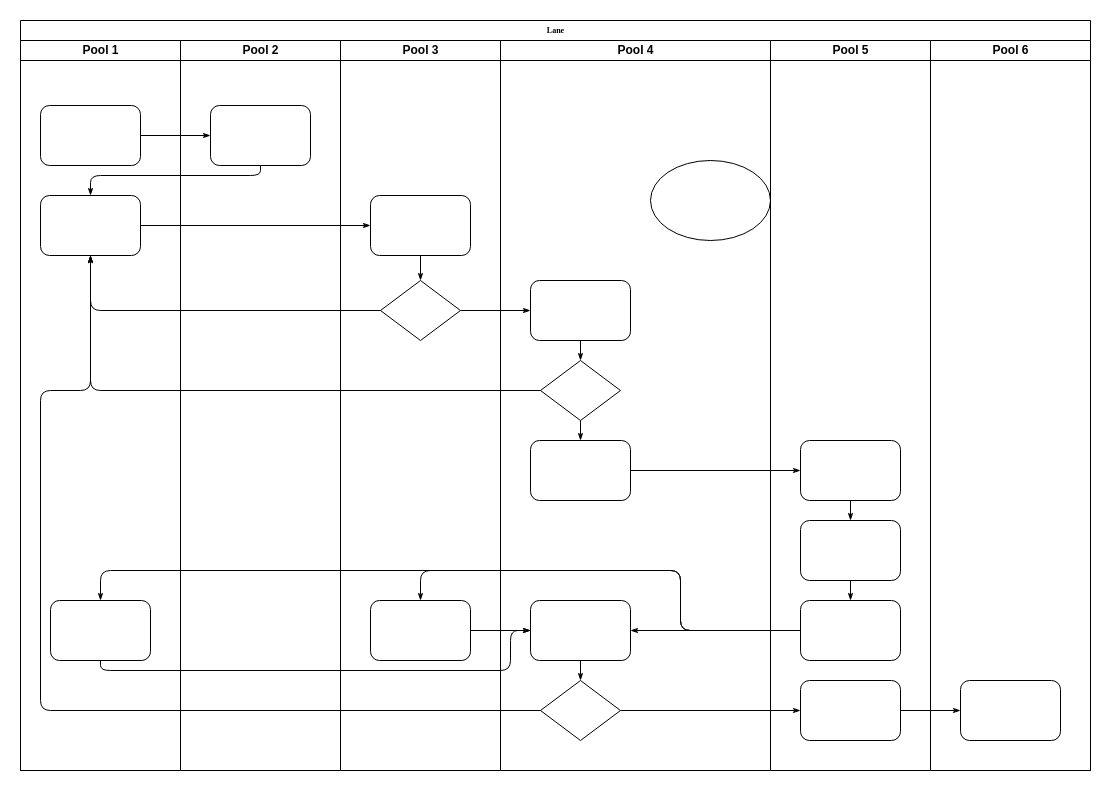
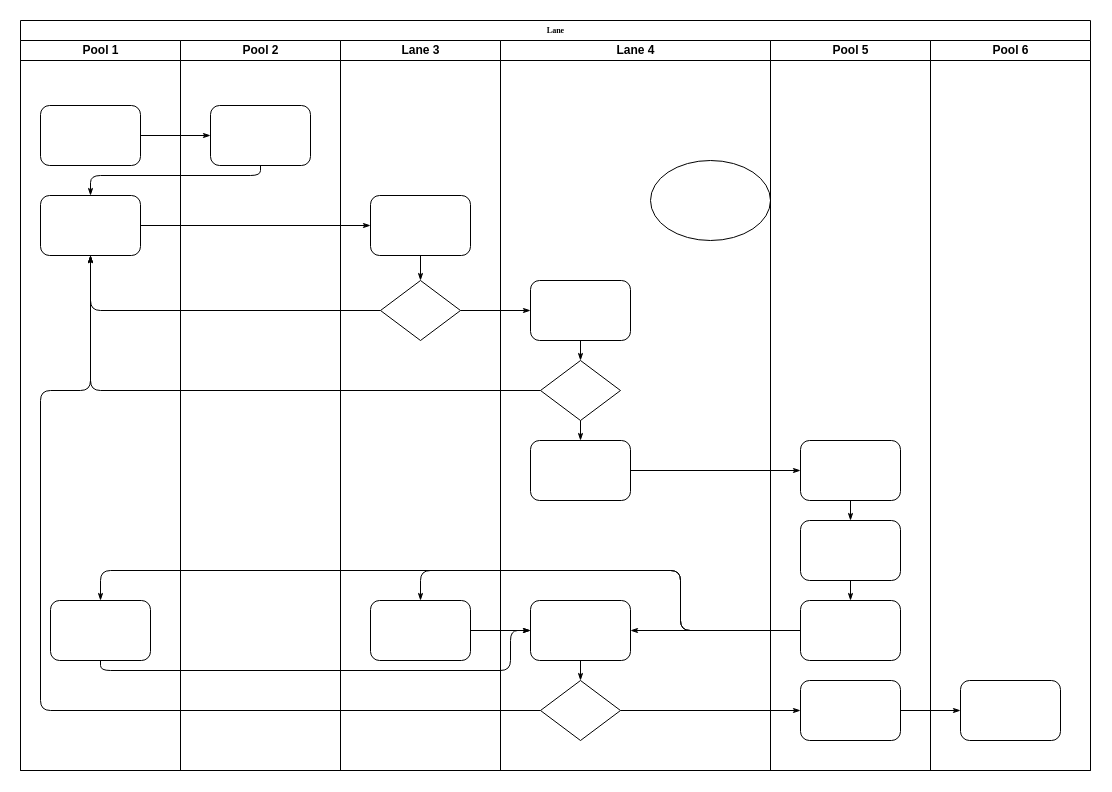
node "Pool 3": label "Pool 3" -> "Lane 3"
node "Pool 4": label "Pool 4" -> "Lane 4"
